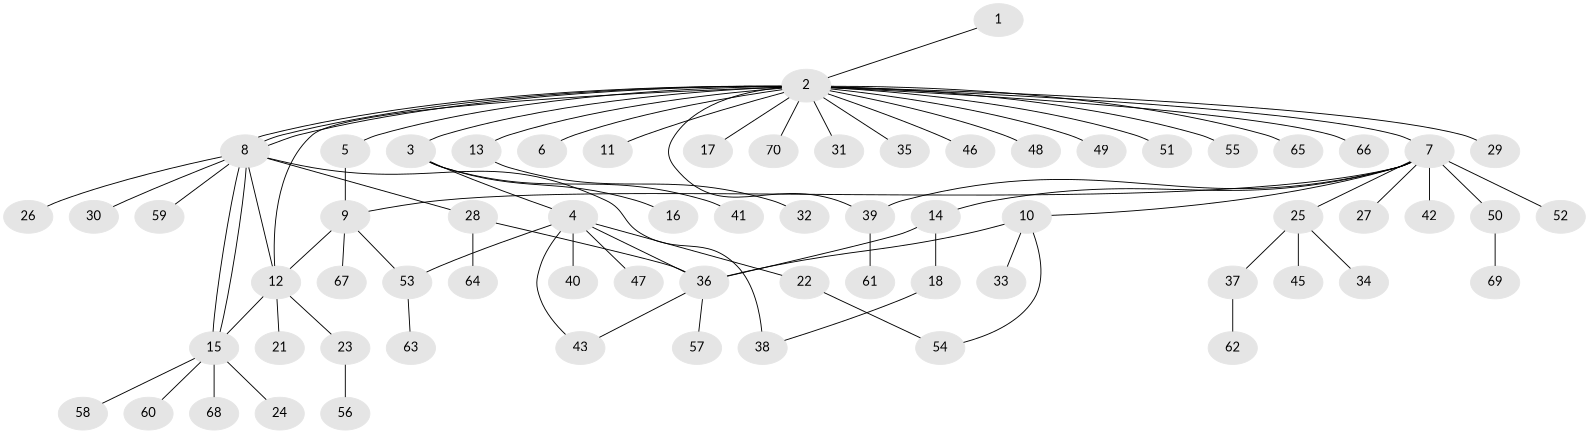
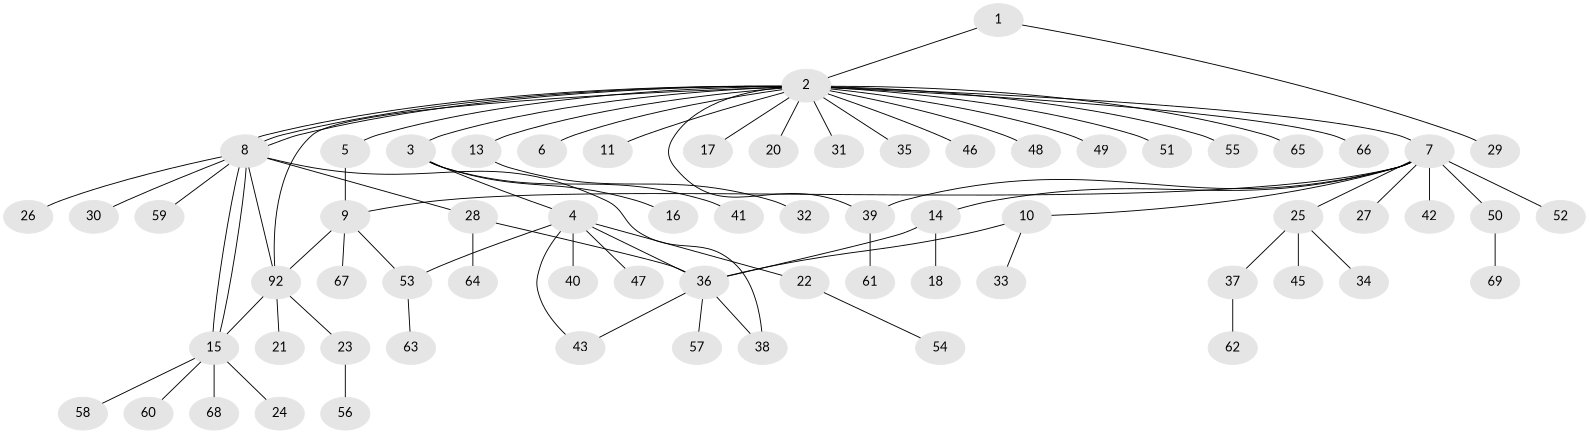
edge "2" -- "29": now "1" -- "29"
node "70": label "70" -> "20"
node "12": label "12" -> "92"
edge "10" -- "54": removed
edge "18" -- "38": now "36" -- "38"
